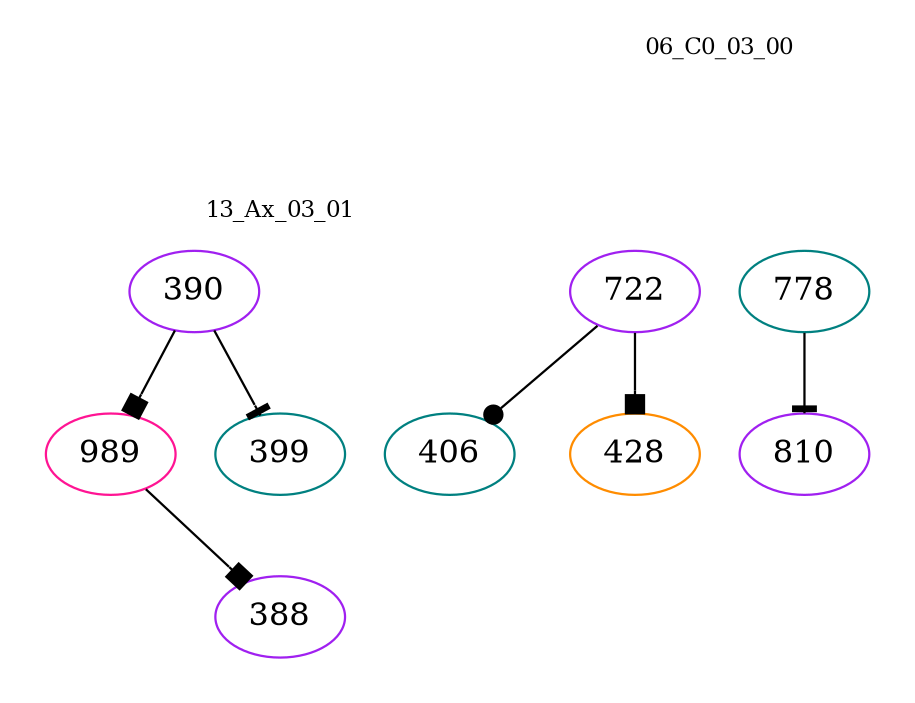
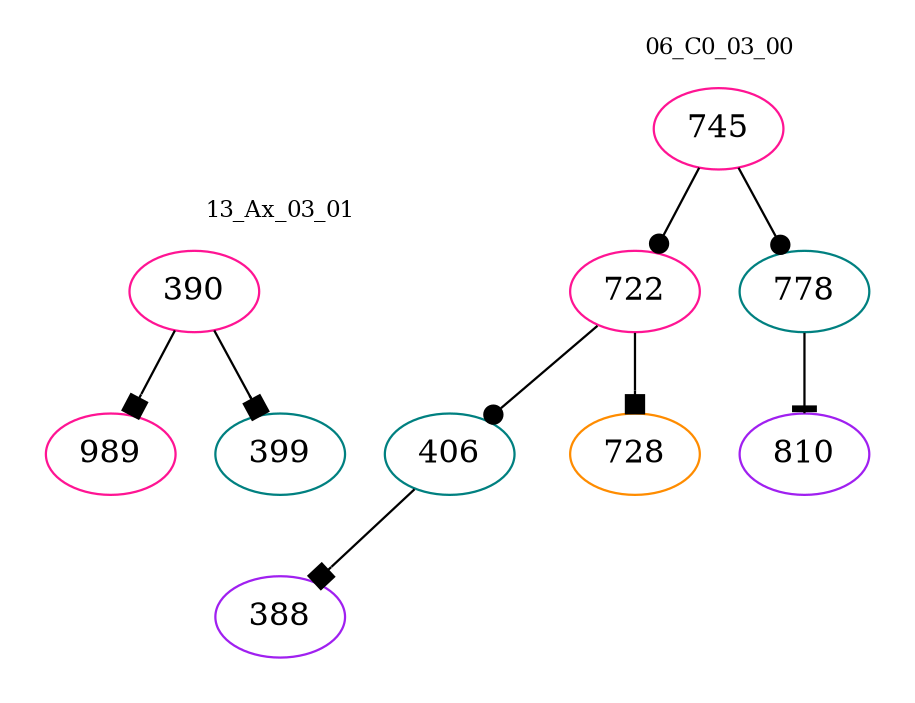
node "745": added
node "390": color purple -> deeppink
node "722": color purple -> deeppink
edge "390" -> "399": arrowhead tee -> box
node "428": label "428" -> "728"
edge "989" -> "388": now "406" -> "388"
